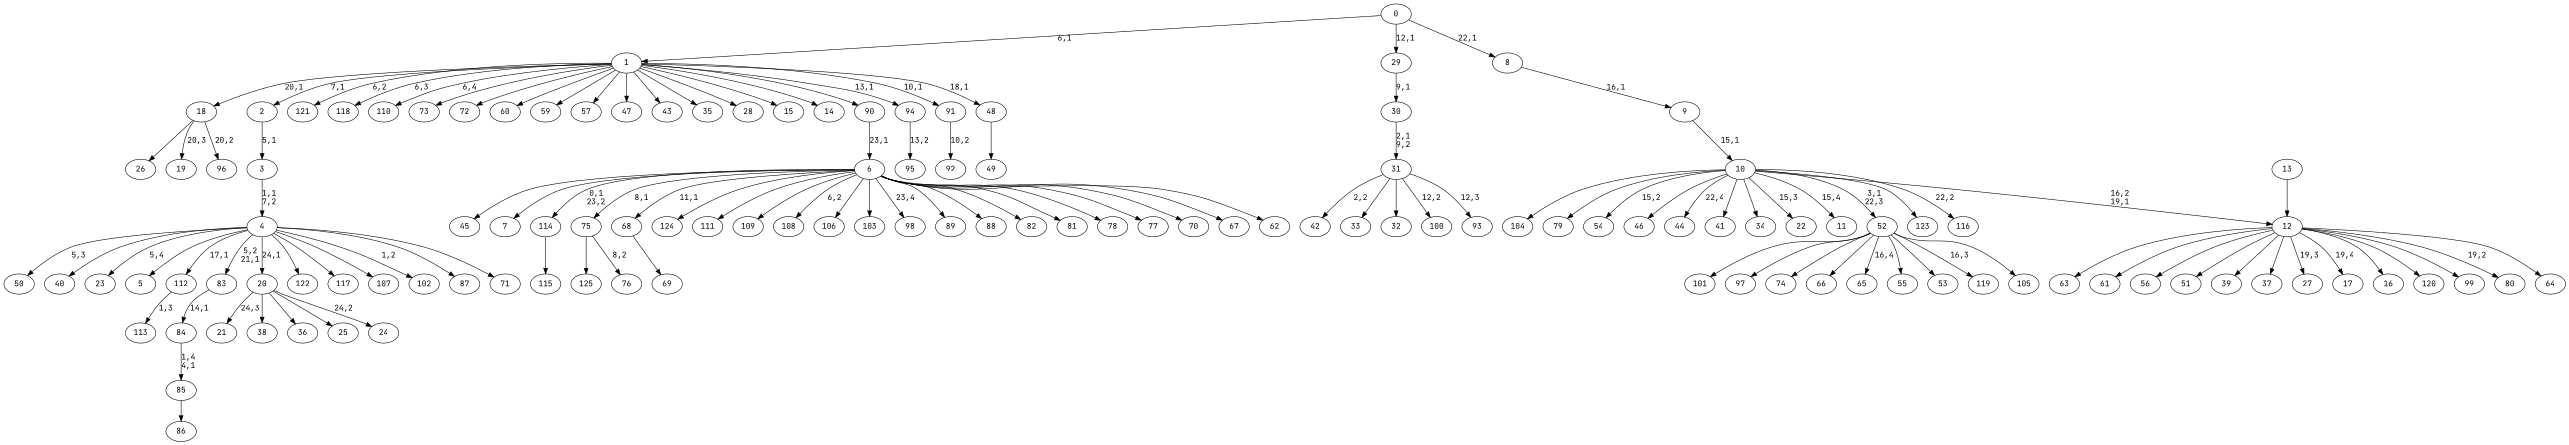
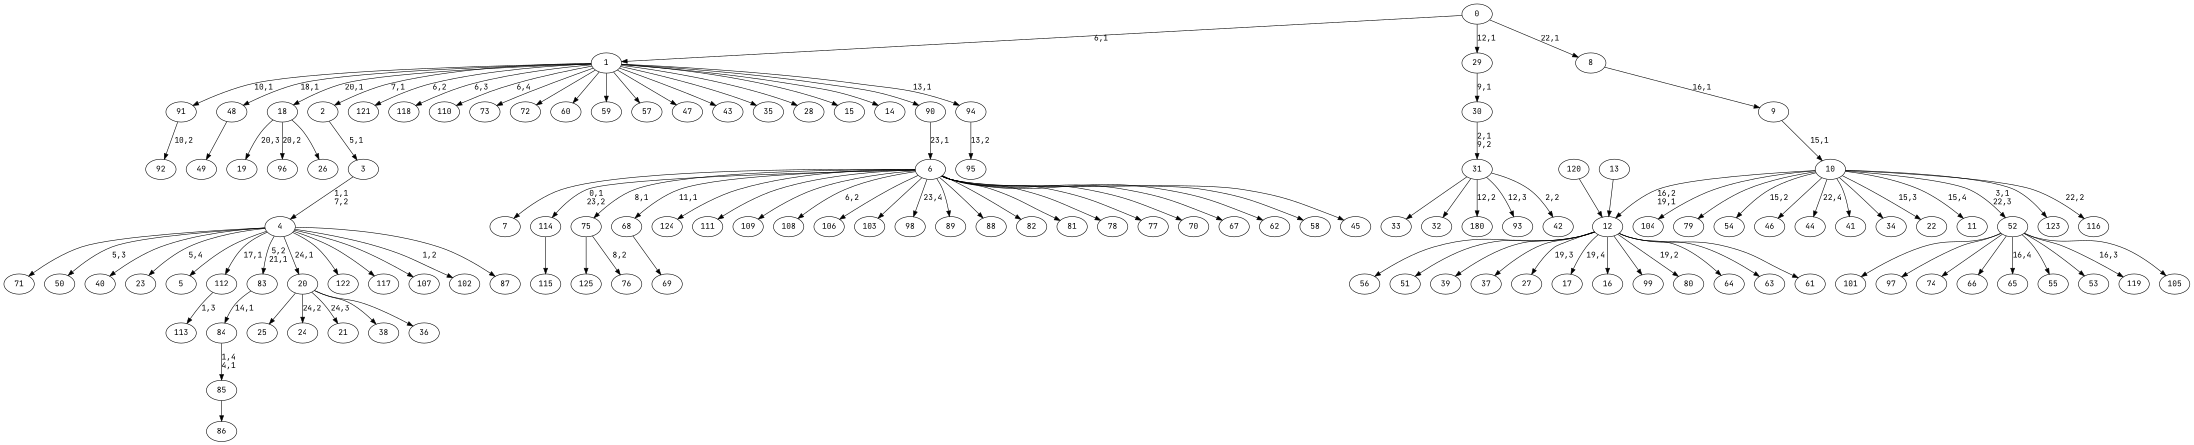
node "58": added
node "100": label "100" -> "180"
edge "12" -> "120": reversed
